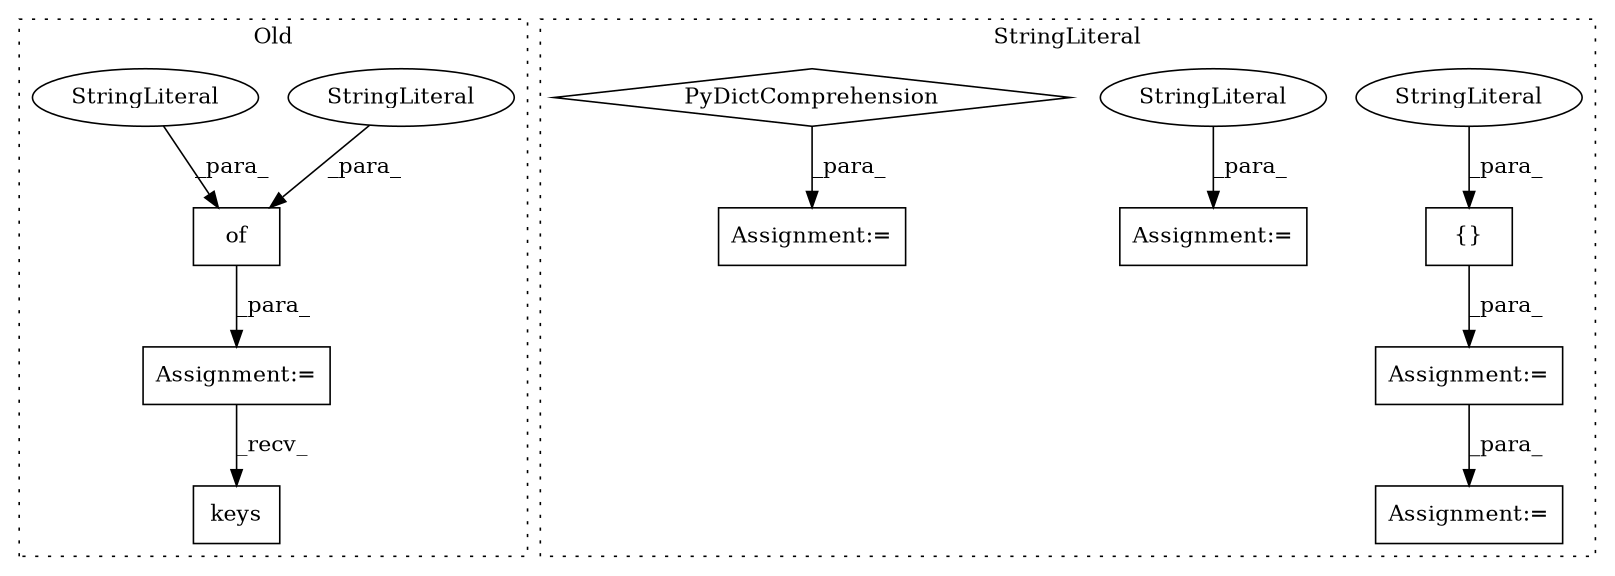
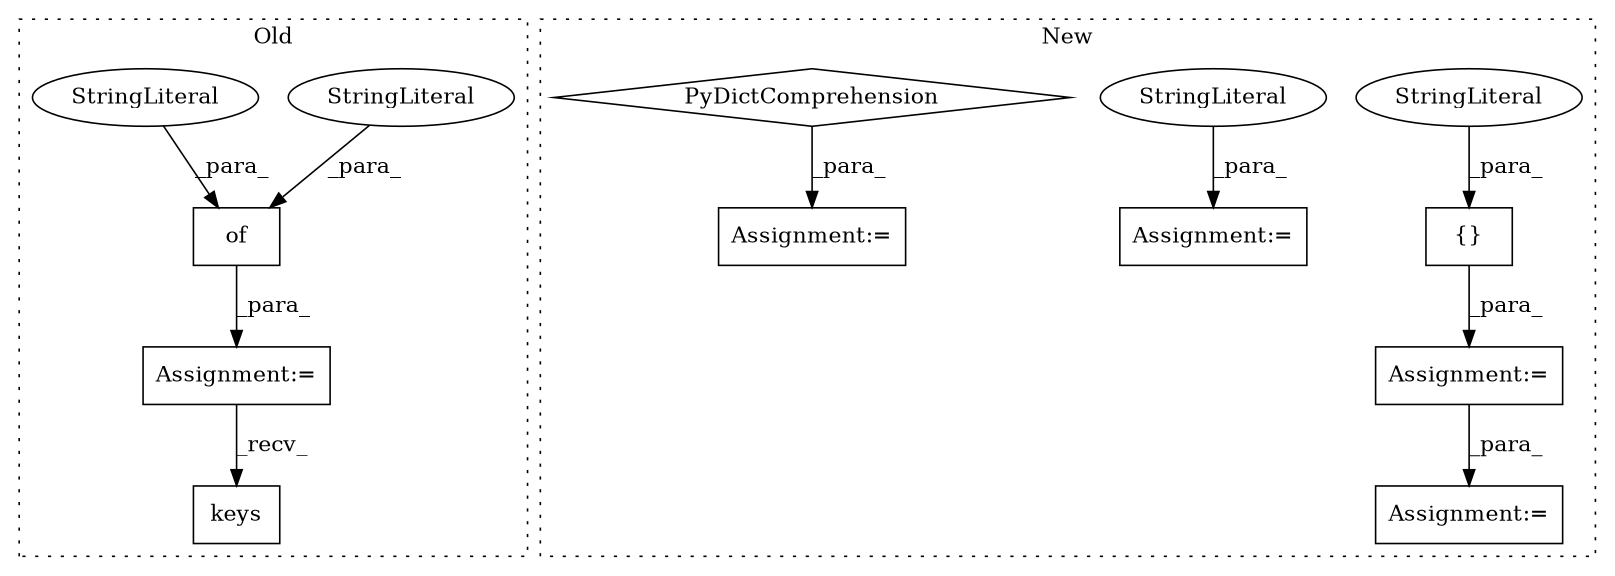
cluster "StringLiteral": label "StringLiteral" -> "New"
